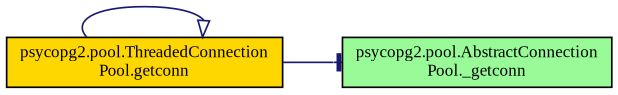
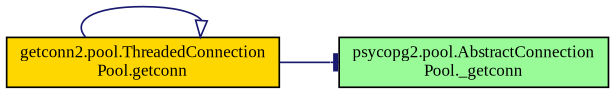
node "psycopg2.pool.ThreadedConnection Pool.getconn": label "psycopg2.pool.ThreadedConnection Pool.getconn" -> "getconn2.pool.ThreadedConnection Pool.getconn"
